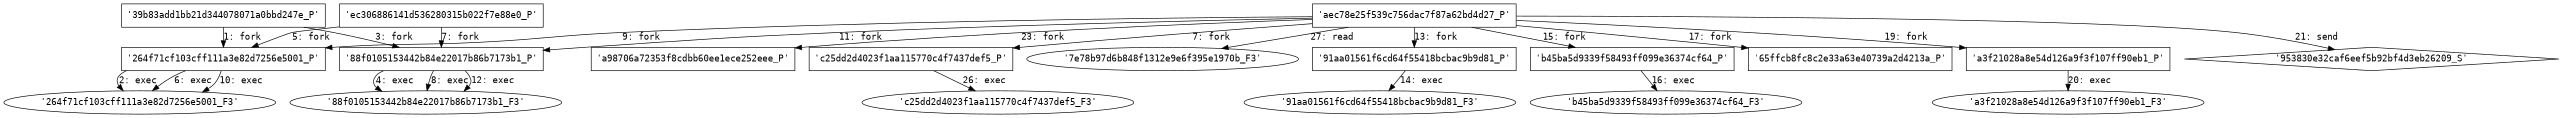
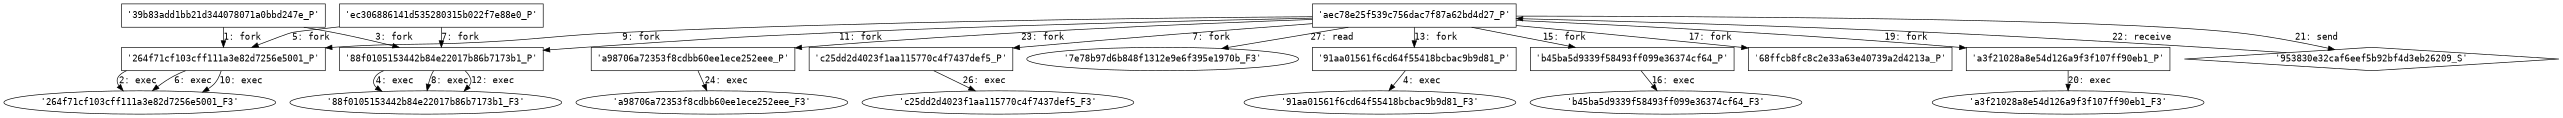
node "'ec306886141d536280315b022f7e88e0_P'": label "'ec306886141d536280315b022f7e88e0_P'" -> "'ec306886141d535280315b022f7e88e0_P'"
edge "'953830e32caf6eef5b92bf4d3eb26209_S'" -> "'aec78e25f539c756dac7f87a62bd4d27_P'": added, label "22: receive"
node "'65ffcb8fc8c2e33a63e40739a2d4213a_P'": label "'65ffcb8fc8c2e33a63e40739a2d4213a_P'" -> "'68ffcb8fc8c2e33a63e40739a2d4213a_P'"
edge "'91aa01561f6cd64f55418bcbac9b9d81_P'" -> "'91aa01561f6cd64f55418bcbac9b9d81_F3'": label "14: exec" -> "4: exec"
node "'a98706a72353f8cdbb60ee1ece252eee_F3'": added
